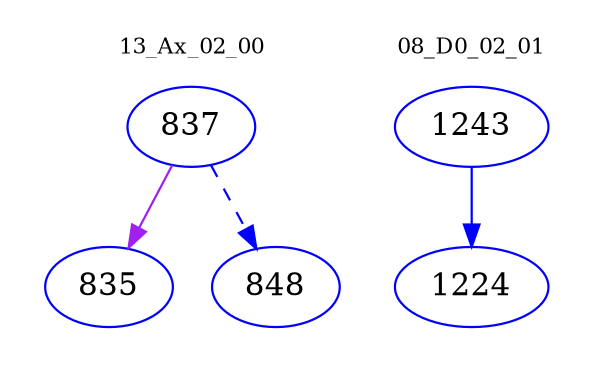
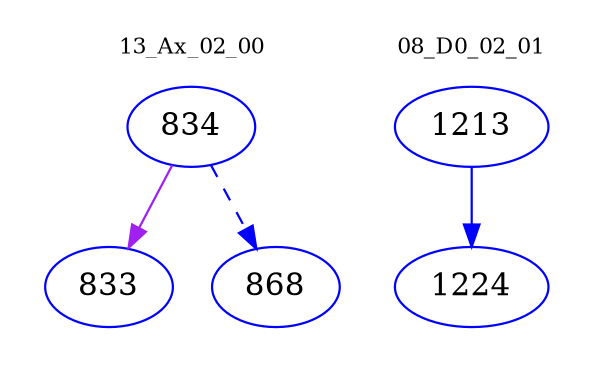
node "837": label "837" -> "834"
node "1243": label "1243" -> "1213"
node "835": label "835" -> "833"
node "848": label "848" -> "868"
